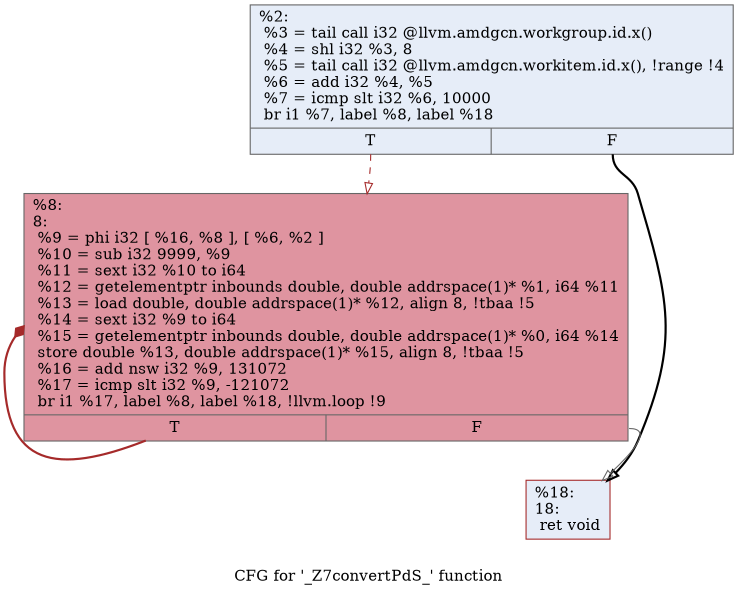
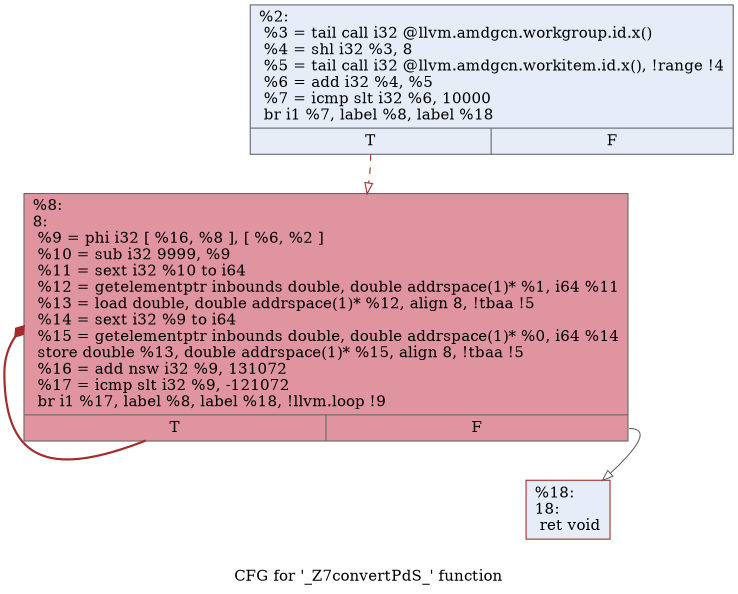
edge "%2:" -> "%18:": removed
